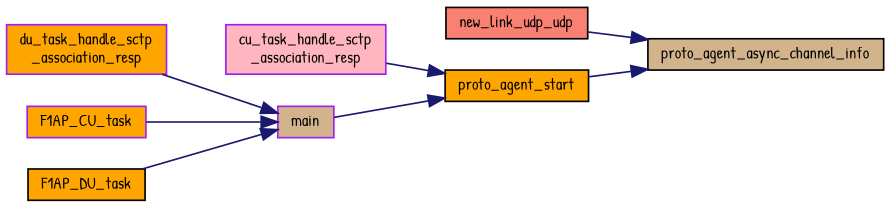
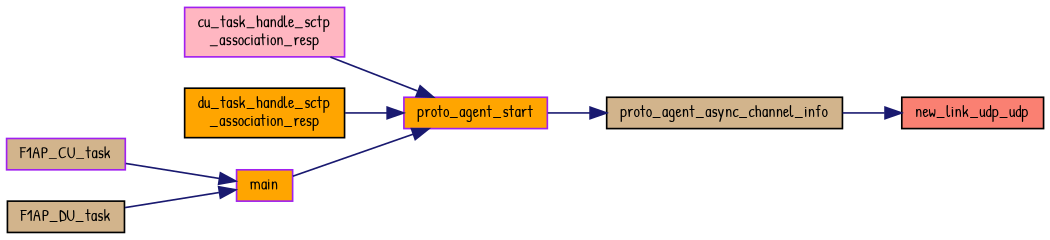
edge "new_link_udp_udp" -> "proto_agent_async_channel_info": reversed
node "du_task_handle_sctp _association_resp": color purple -> black
node "proto_agent_start": color black -> purple
edge "du_task_handle_sctp _association_resp" -> "main": now "du_task_handle_sctp _association_resp" -> "proto_agent_start"
node "F1AP_CU_task": fillcolor orange -> tan
node "main": fillcolor tan -> orange
node "F1AP_DU_task": fillcolor orange -> tan
